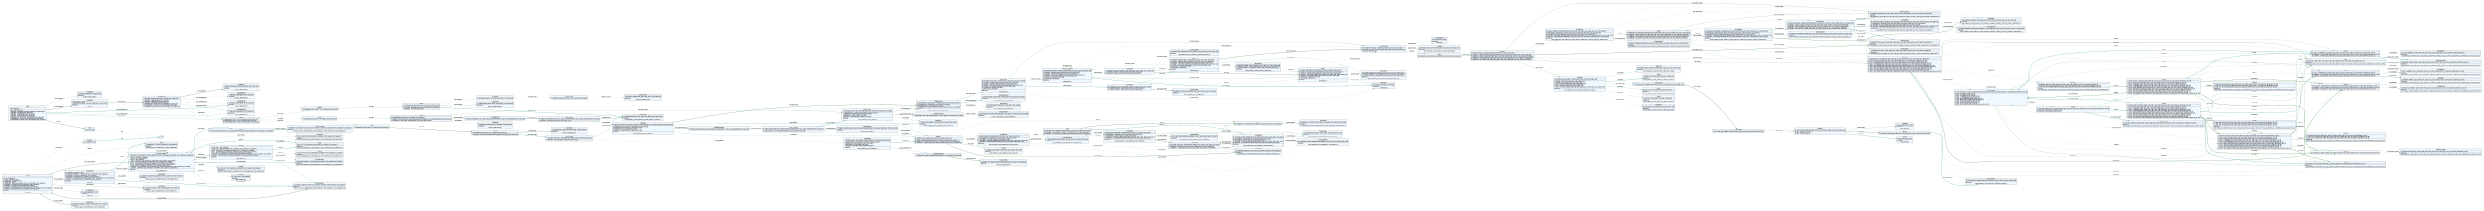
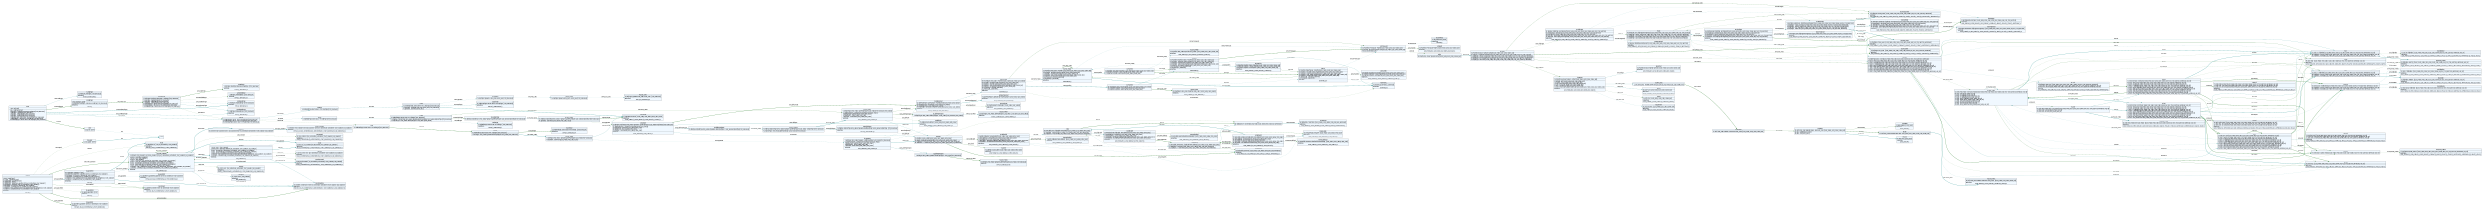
node "90:Card": removed
